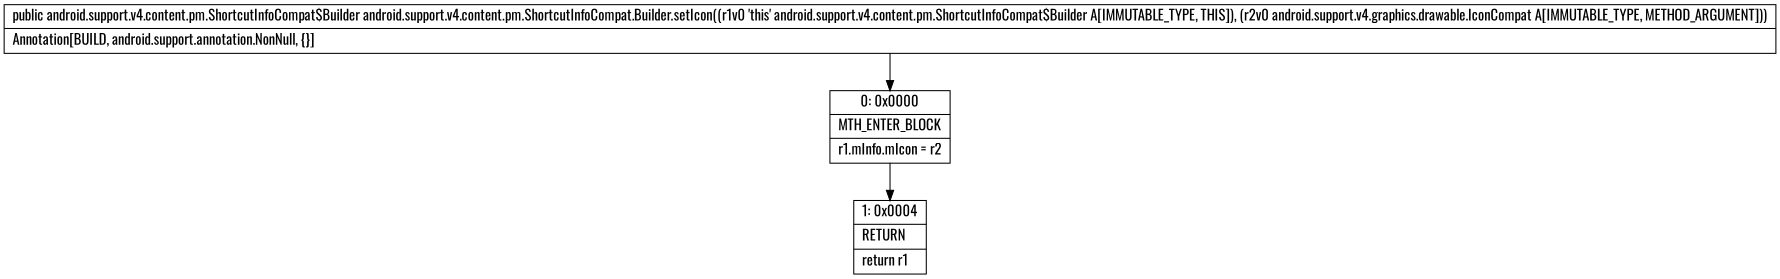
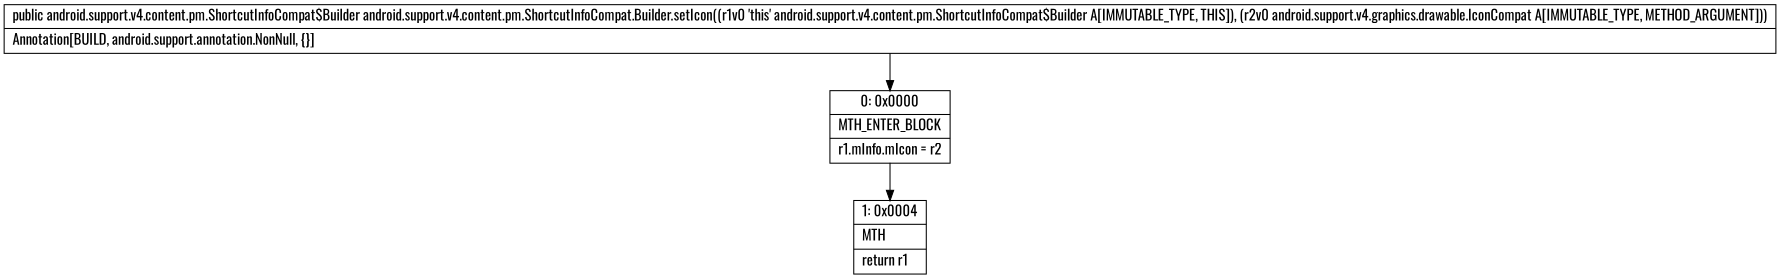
node "1: 0x0004": text "RETURN" -> "MTH"
